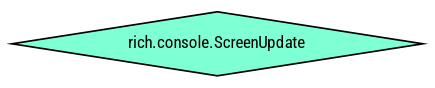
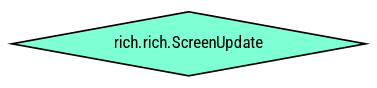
node "rich.console.ScreenUpdate": label "rich.console.ScreenUpdate" -> "rich.rich.ScreenUpdate"
